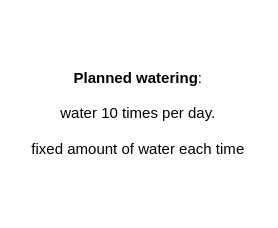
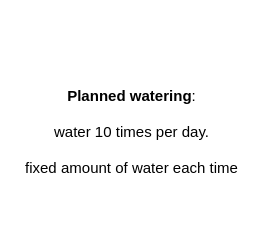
node "Planned watering: water 10 times per day. fixed amount of water each time": moved (138, 113) -> (132, 132)
